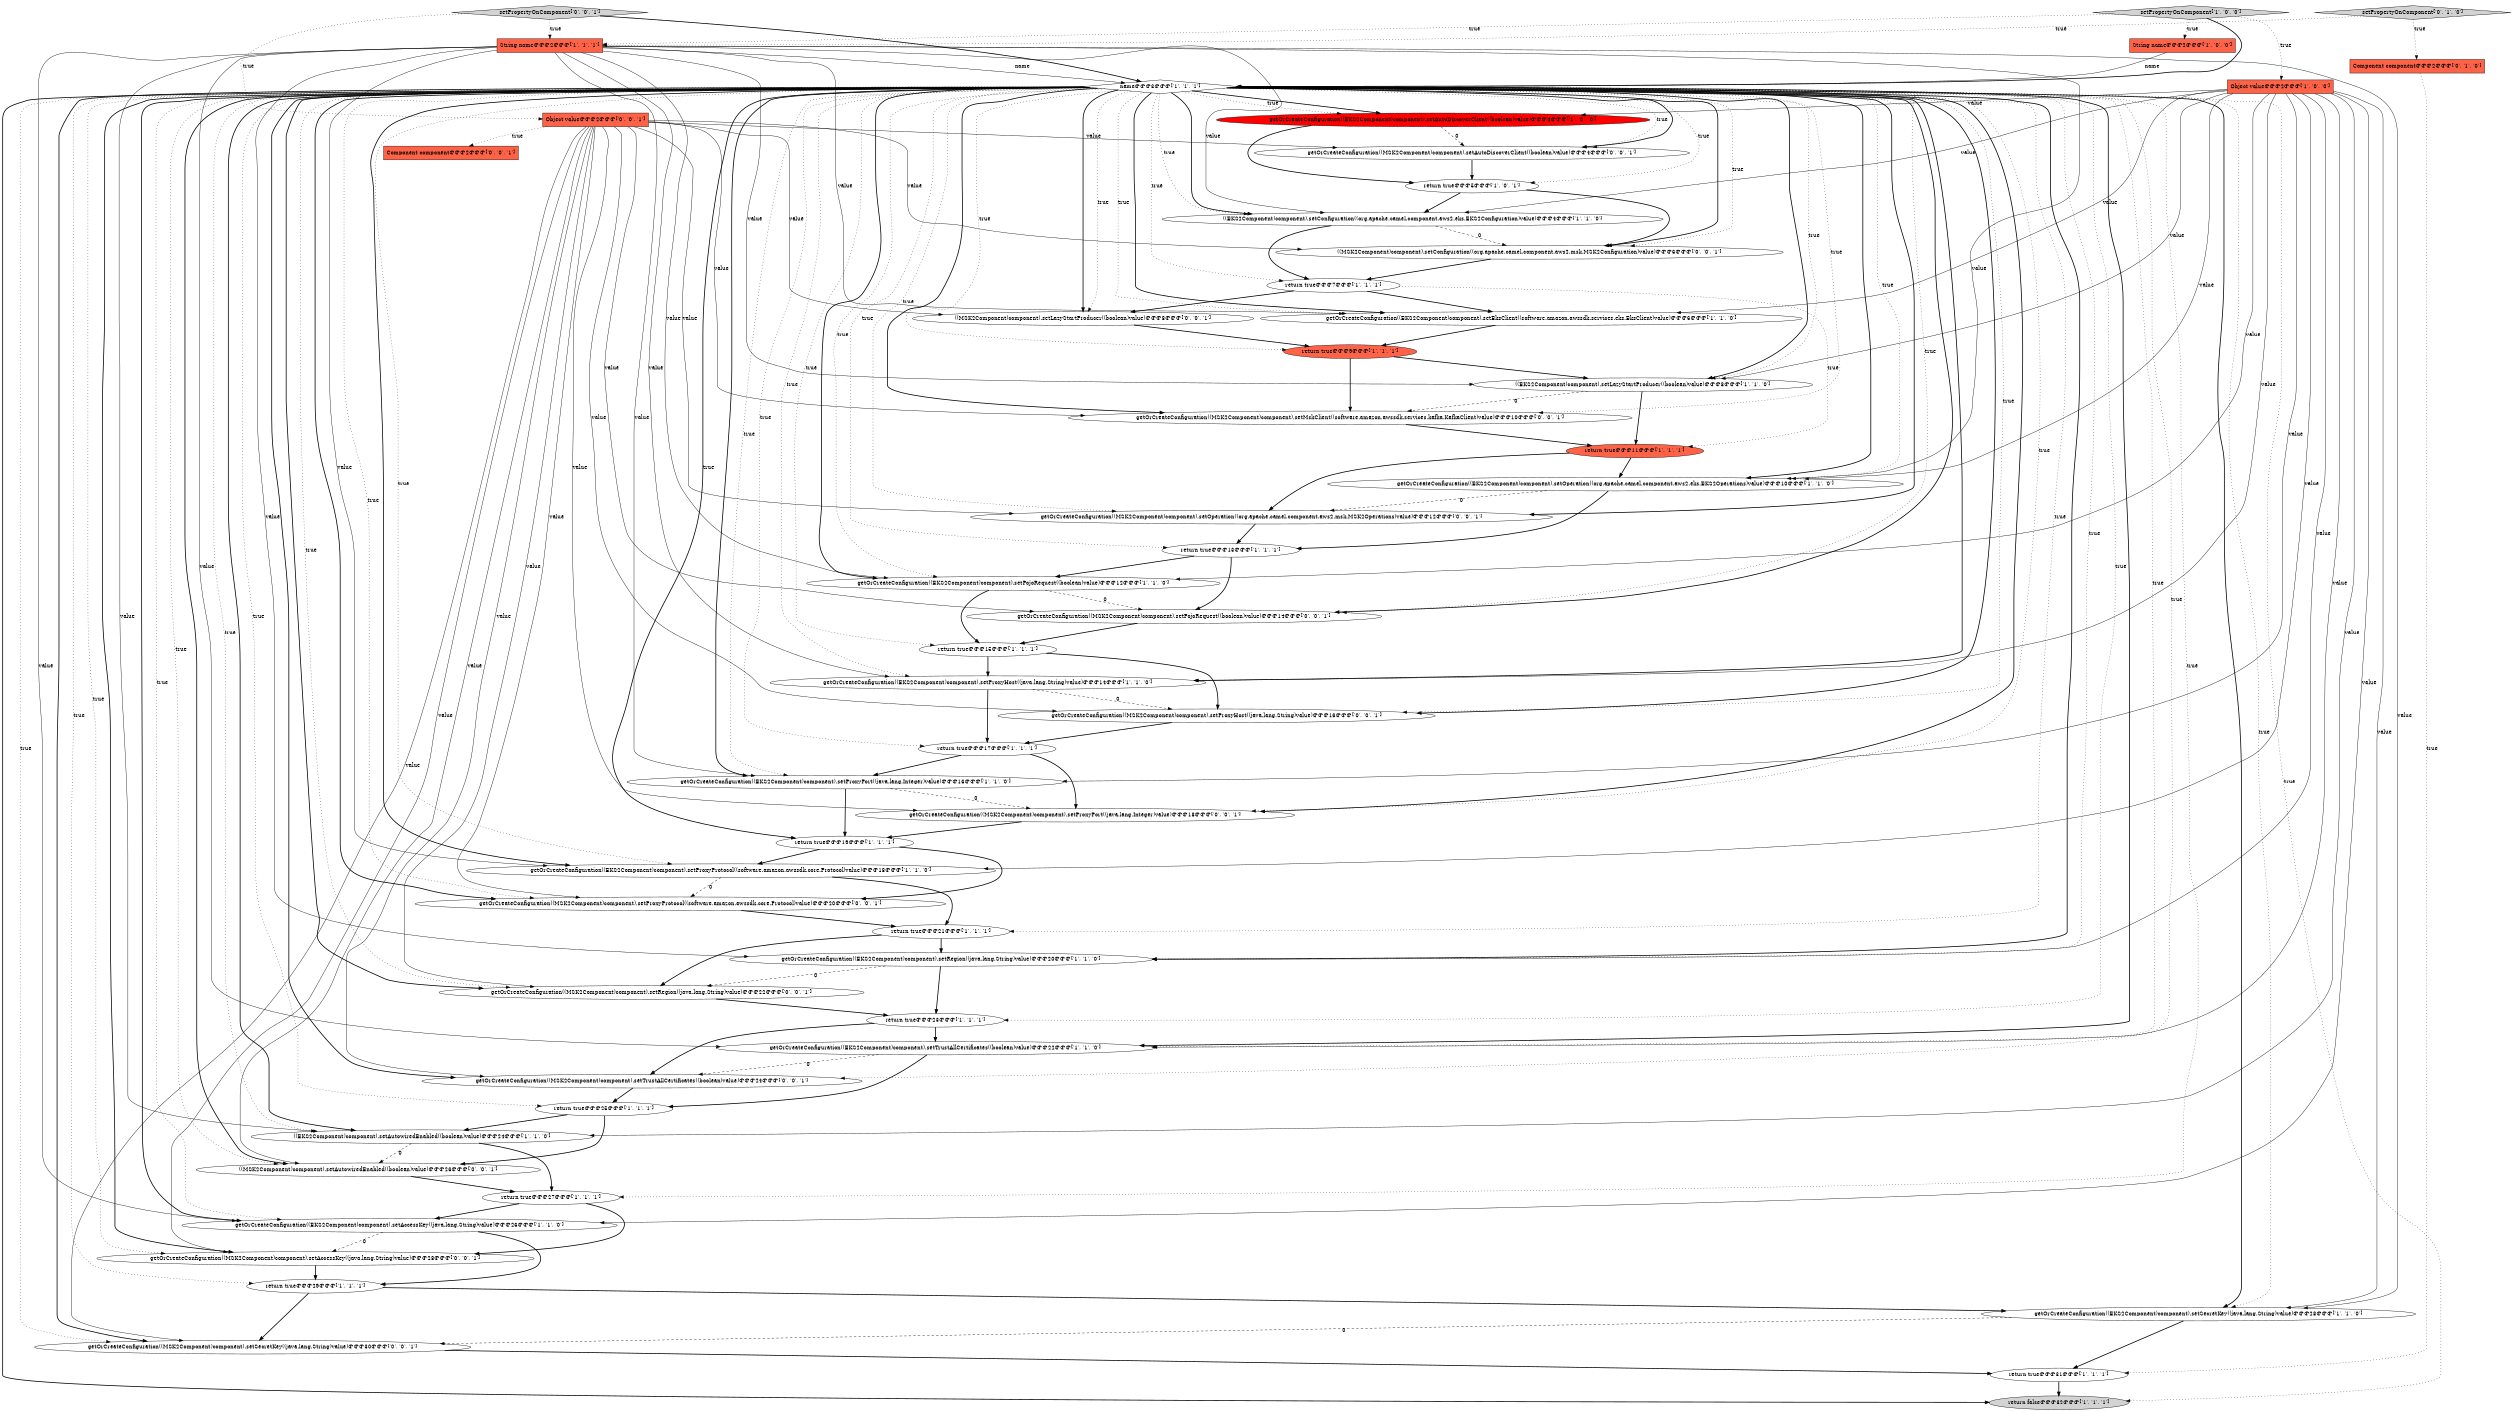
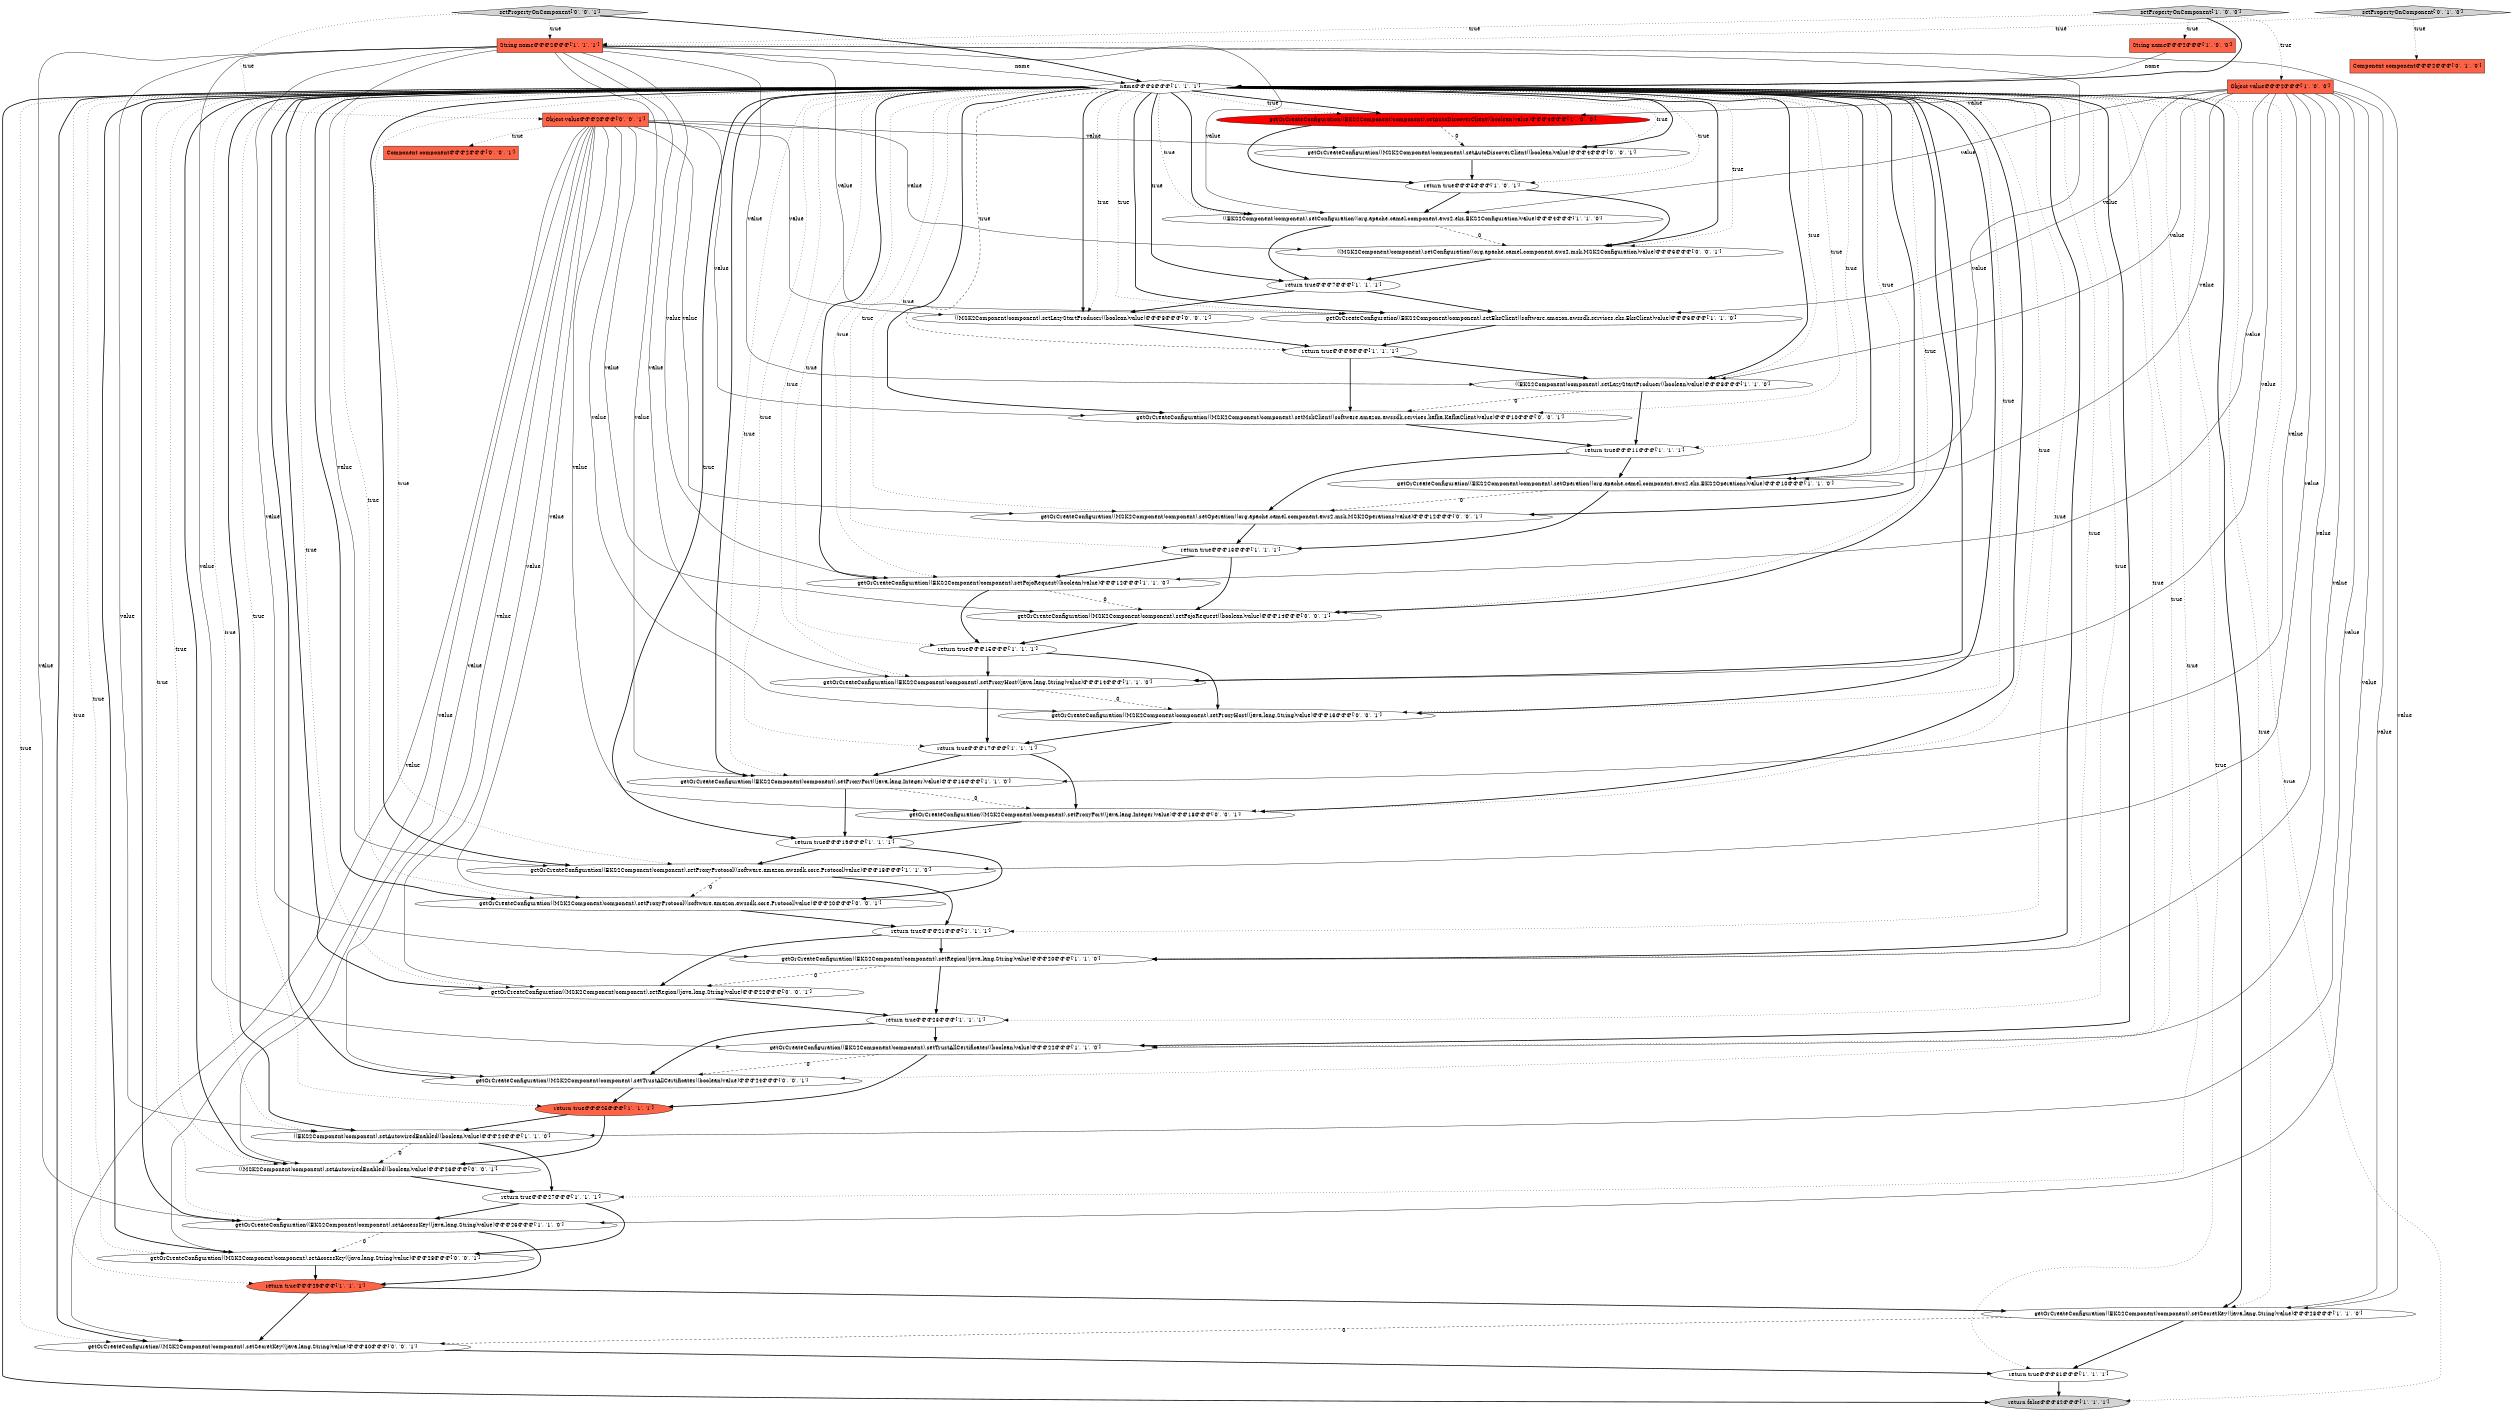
edge "name@@@3@@@['1', '1', '1']" -> "return true@@@7@@@['1', '1', '1']": style dotted -> bold
edge "return true@@@7@@@['1', '1', '1']" -> "return true@@@11@@@['1', '1', '1']": now "name@@@3@@@['1', '1', '1']" -> "return true@@@11@@@['1', '1', '1']"
edge "name@@@3@@@['1', '1', '1']" -> "return true@@@9@@@['1', '1', '1']": style dotted -> dashed
node "return true@@@9@@@['1', '1', '1']": fillcolor tomato -> white
node "return true@@@11@@@['1', '1', '1']": fillcolor tomato -> white
edge "Component component@@@2@@@['0', '1', '0']" -> "return true@@@31@@@['1', '1', '1']": now "name@@@3@@@['1', '1', '1']" -> "return true@@@31@@@['1', '1', '1']"
node "return true@@@25@@@['1', '1', '1']": fillcolor white -> tomato
node "return true@@@29@@@['1', '1', '1']": fillcolor white -> tomato
